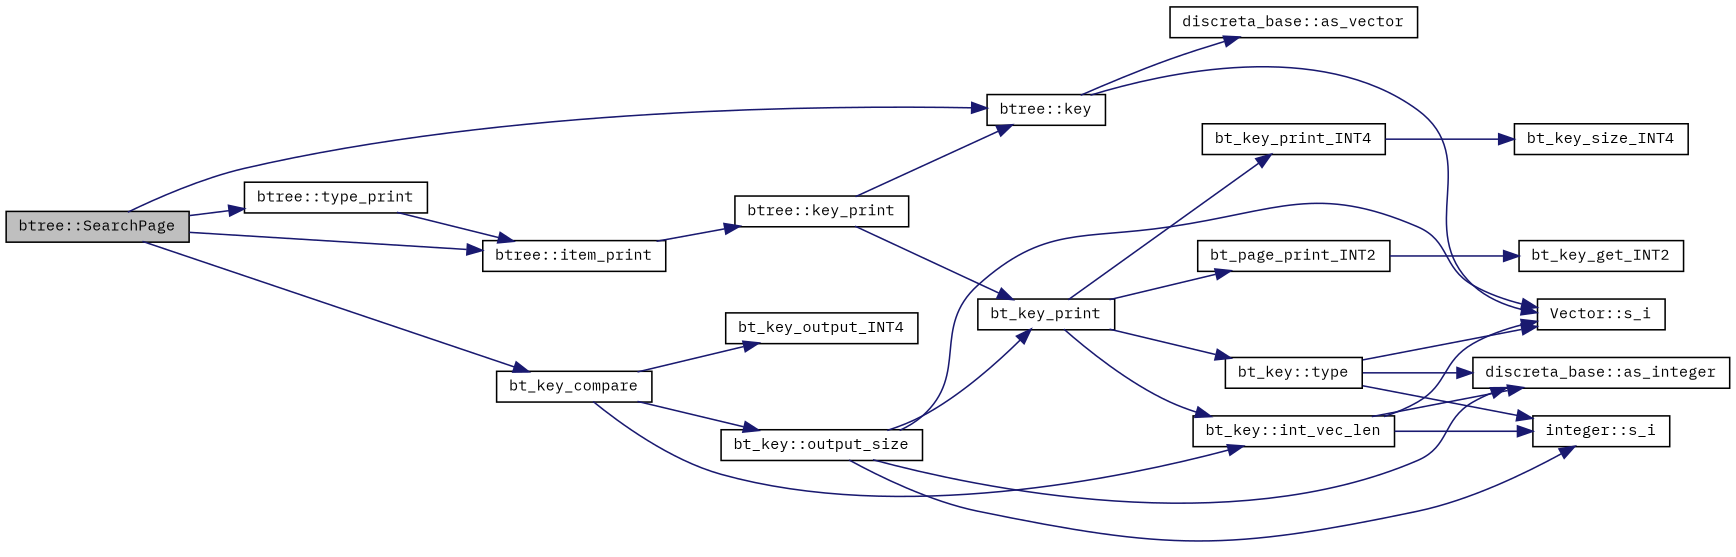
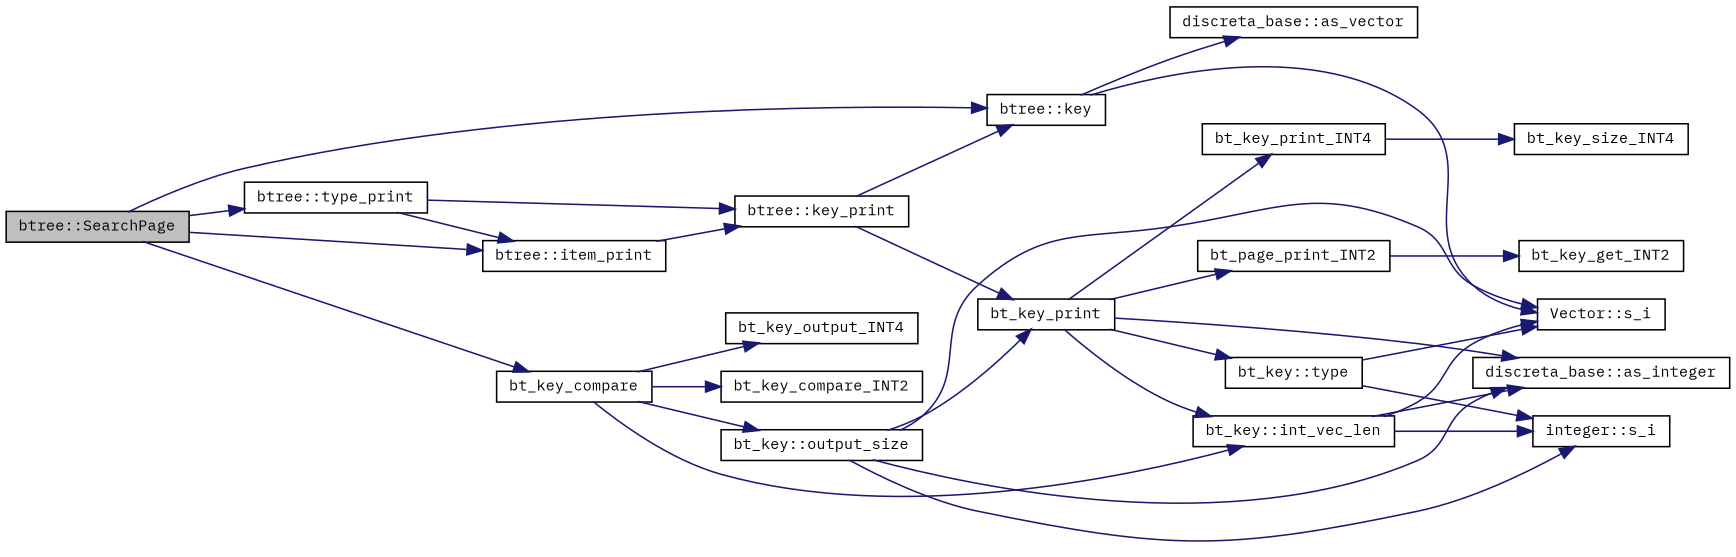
edge "btree::type_print" -> "btree::key_print": added
edge "bt_key::type" -> "discreta_base::as_integer": now "bt_key_print" -> "discreta_base::as_integer"
node "bt_key_compare_INT2": added
